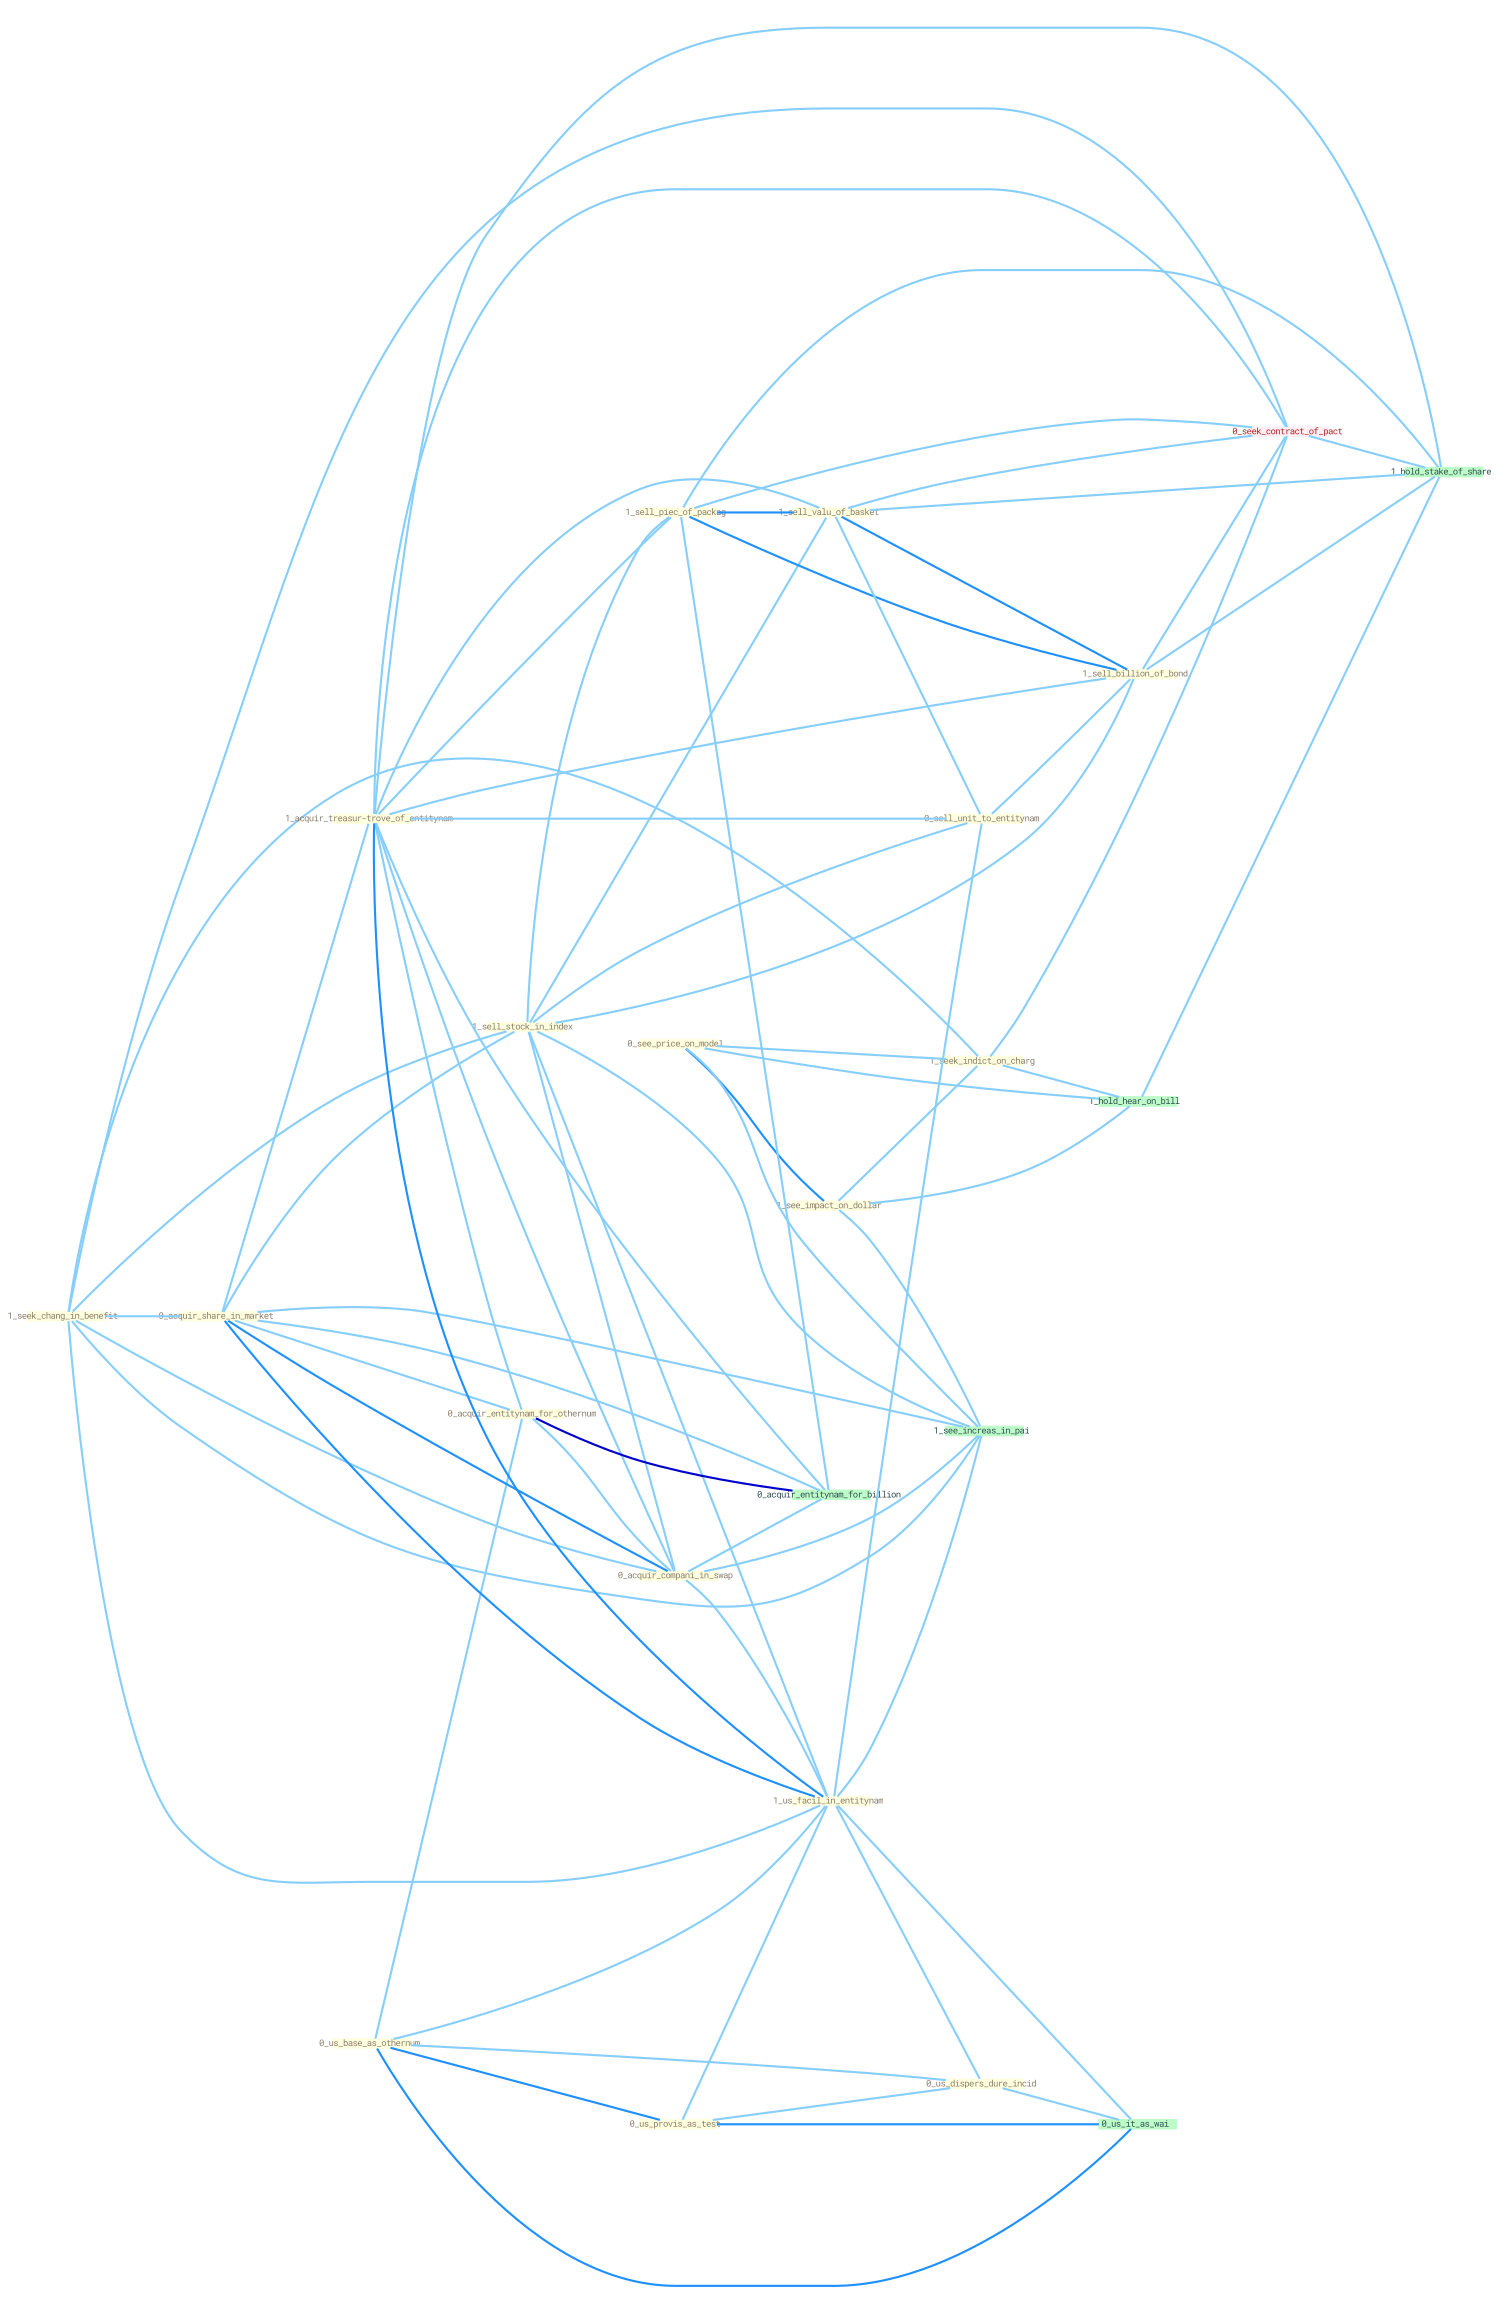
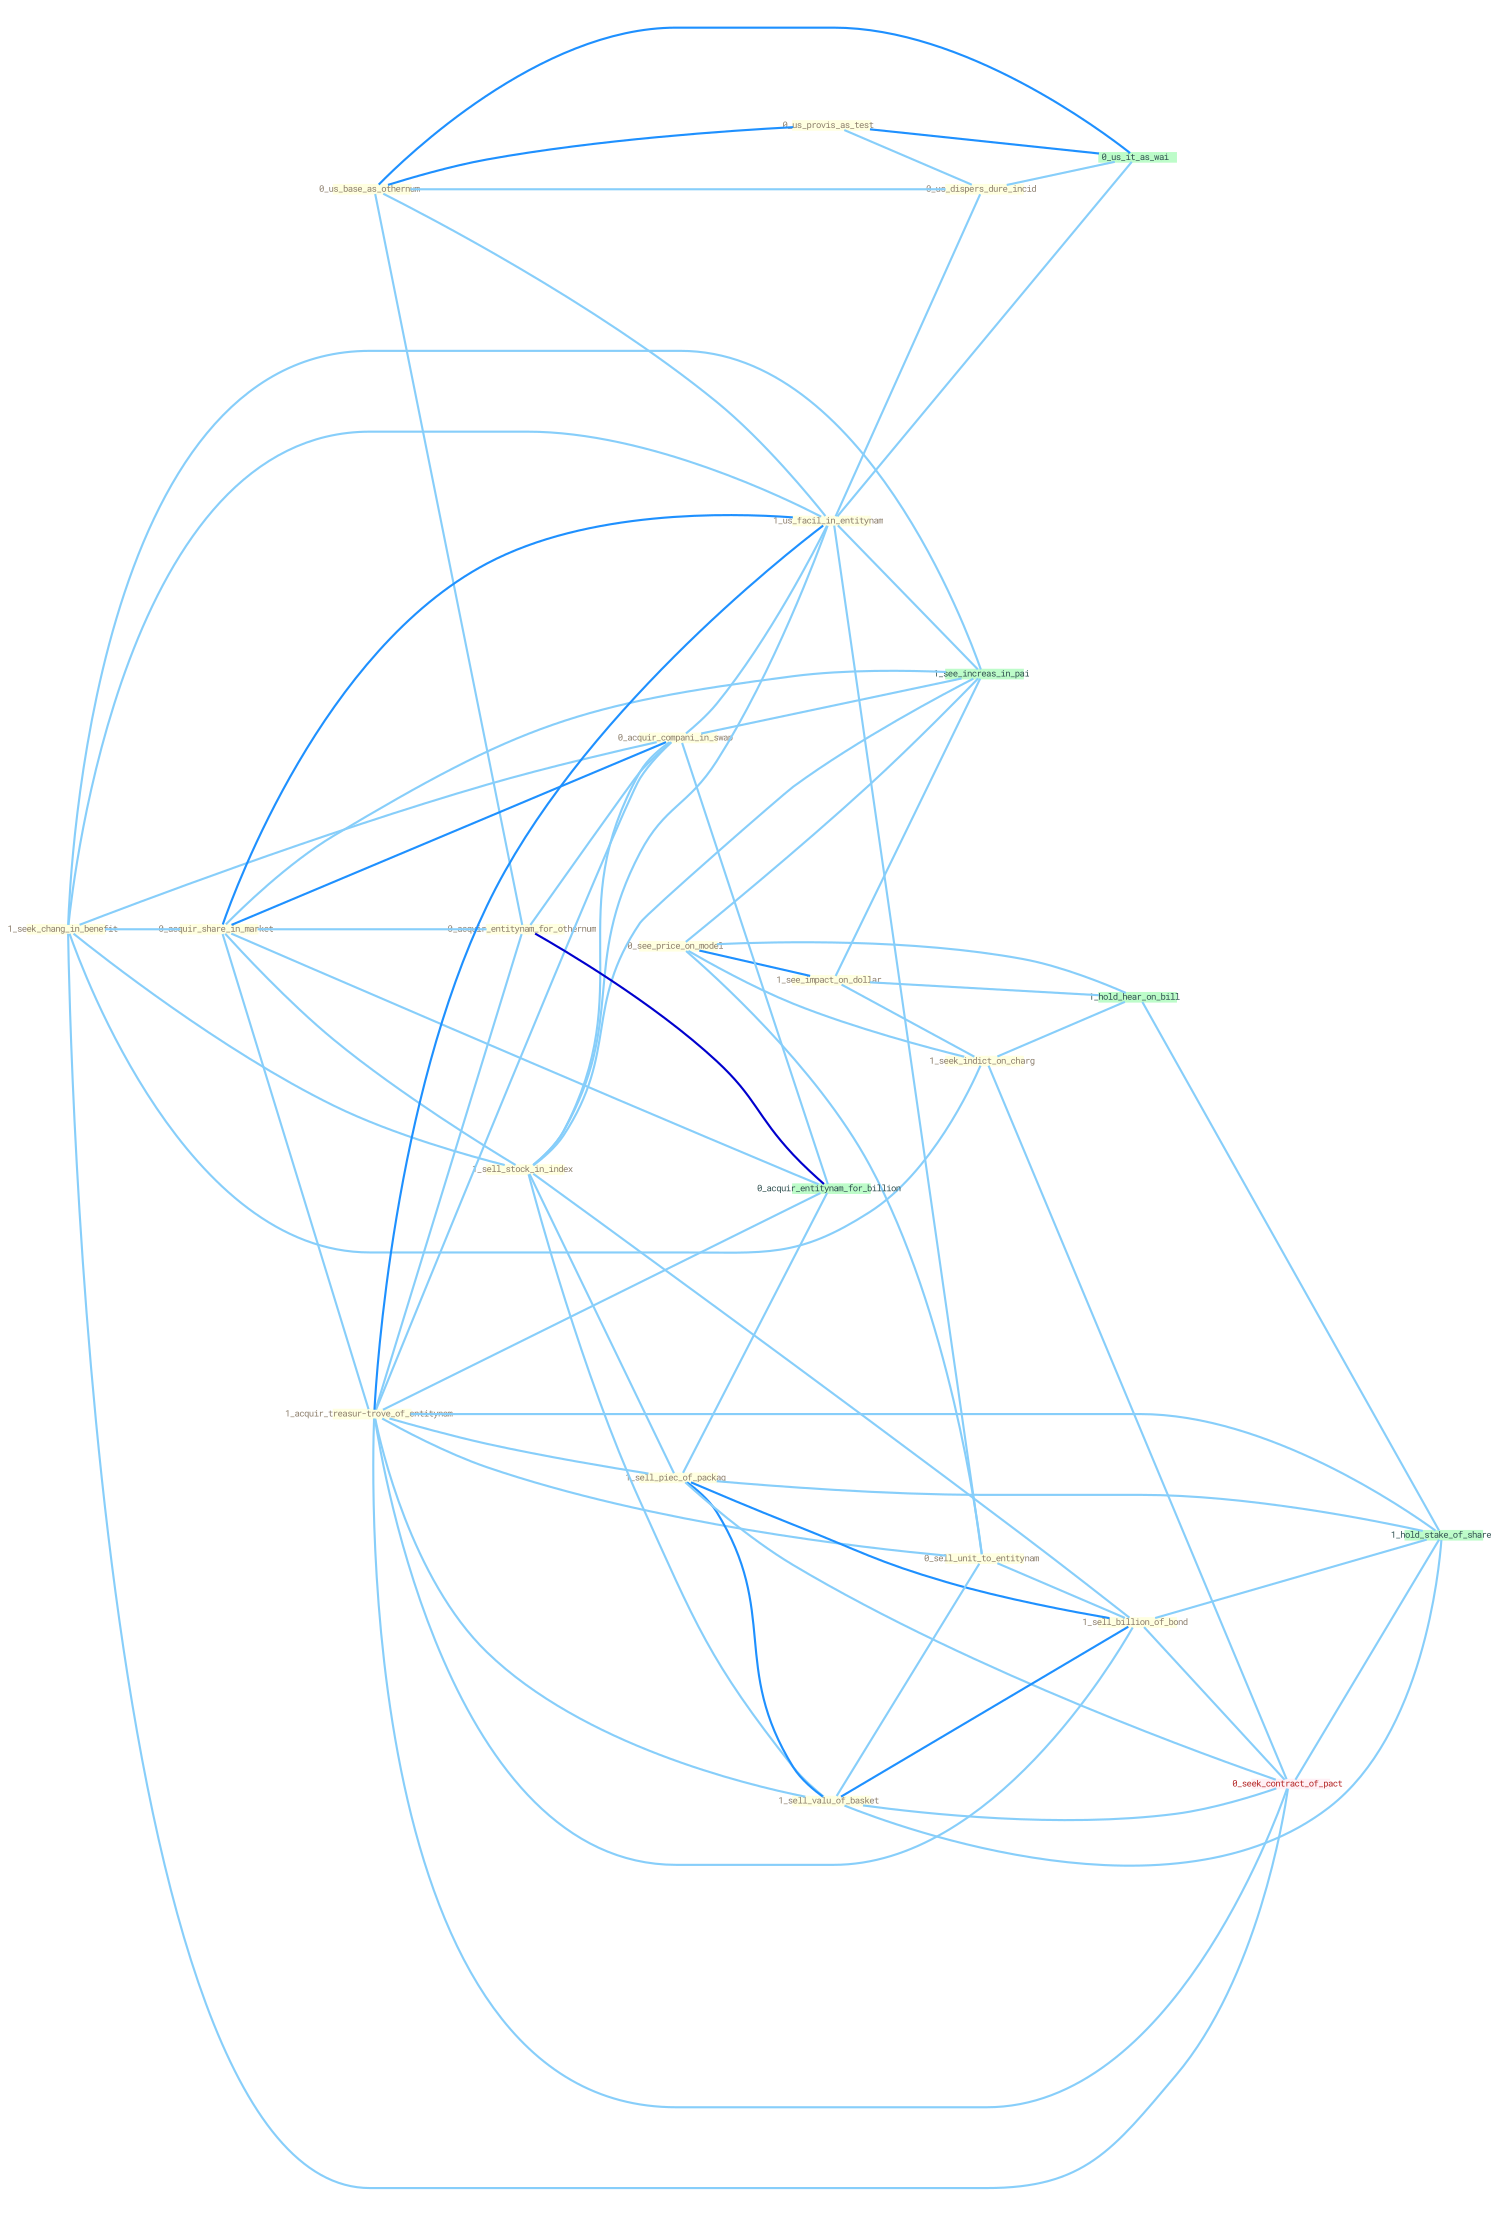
edge "0_sell_unit_to_entitynam" -- "1_sell_stock_in_index": now "0_sell_unit_to_entitynam" -- "0_see_price_on_model"
edge "1_us_facil_in_entitynam" -- "0_us_provis_as_test": removed
